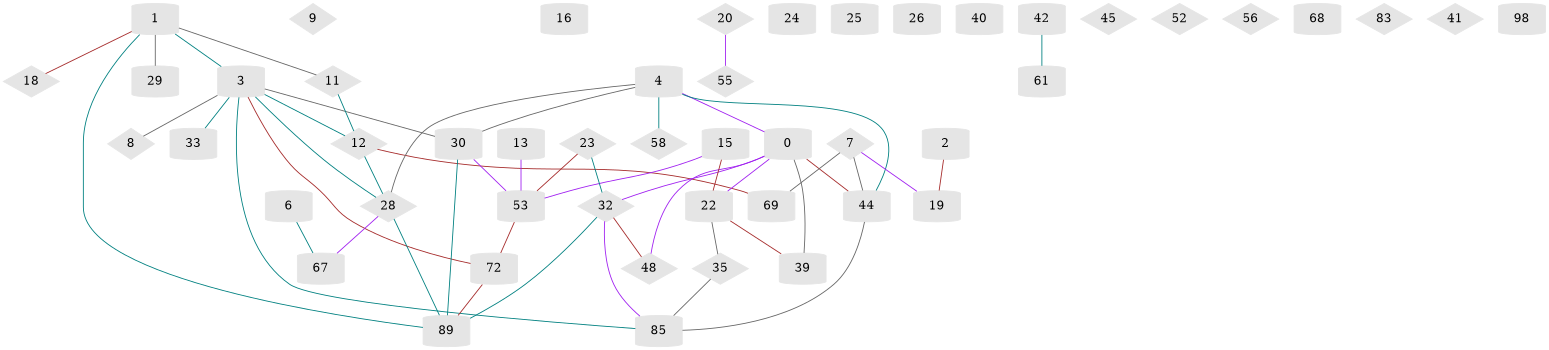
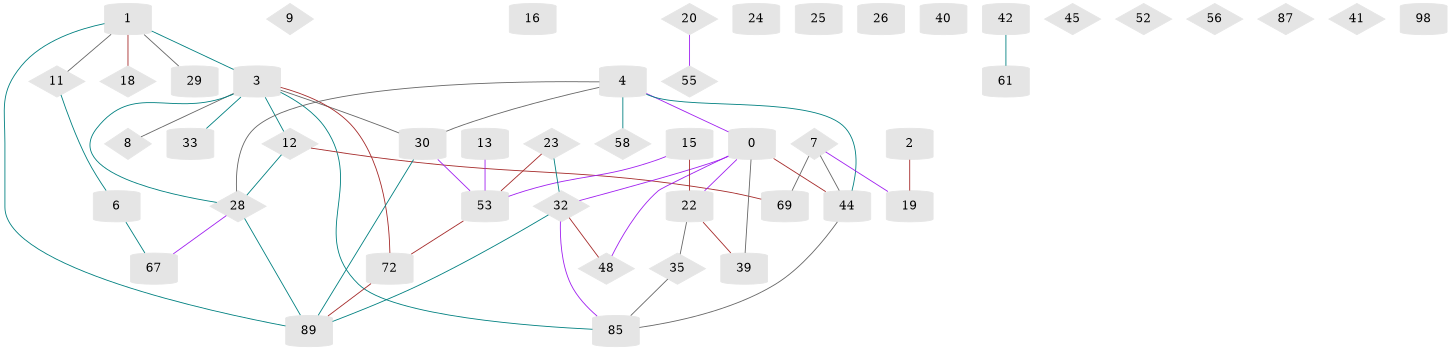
node "68": removed
node "83": label "83" -> "87"
edge "11" -- "12": now "11" -- "6"
